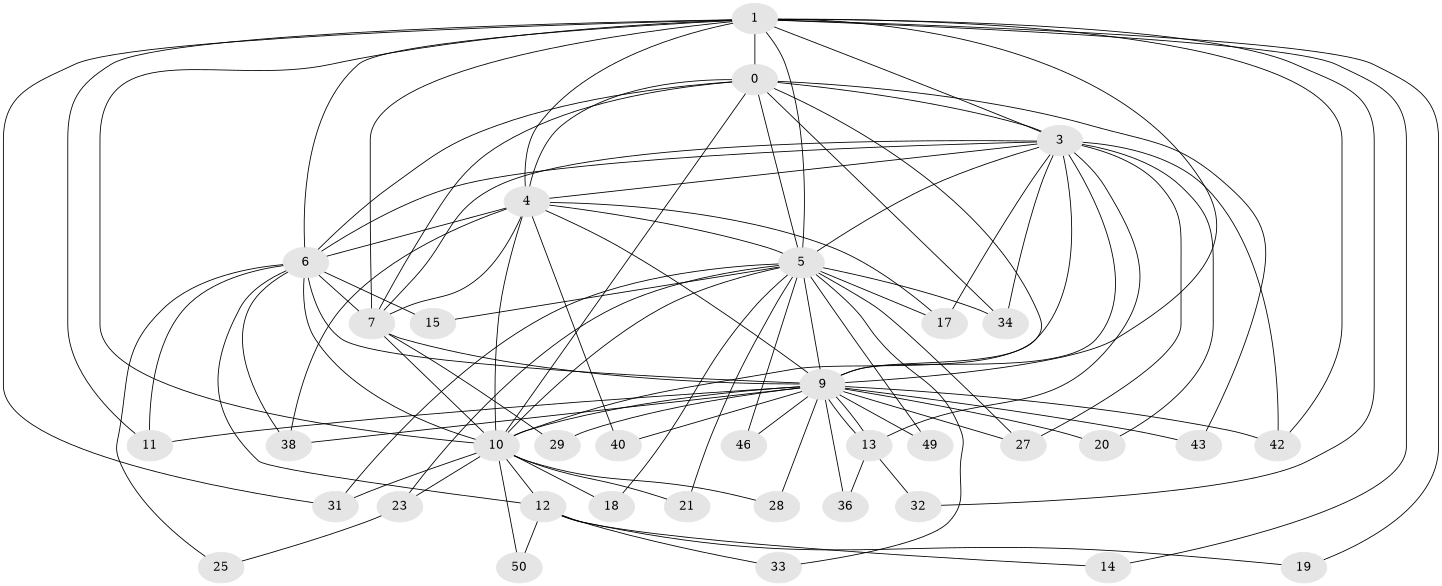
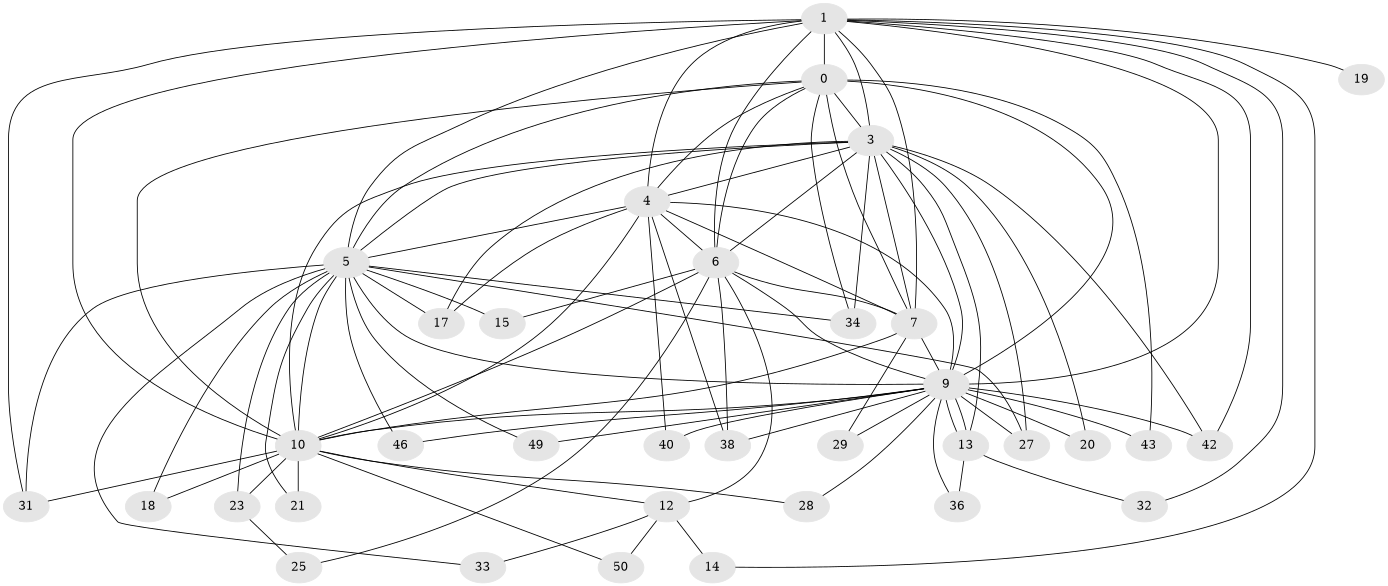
node "11": removed
edge "12" -- "19": removed
